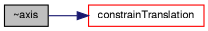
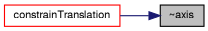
edge "~axis" -> "constrainTranslation": reversed
